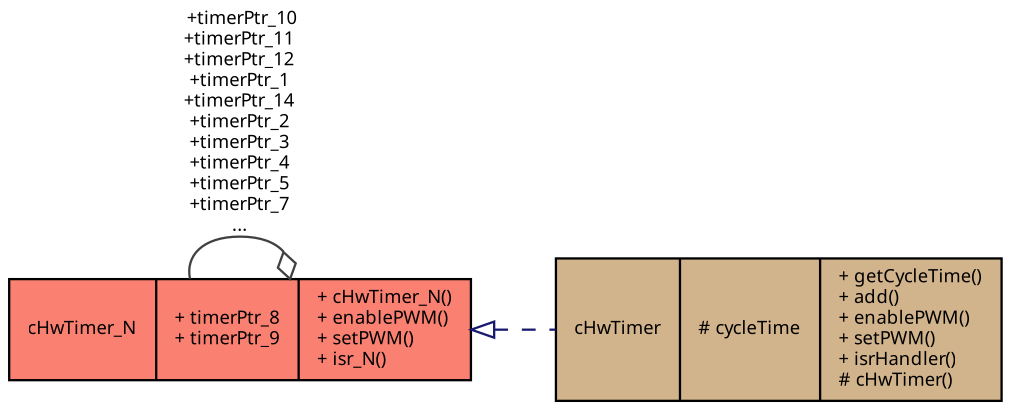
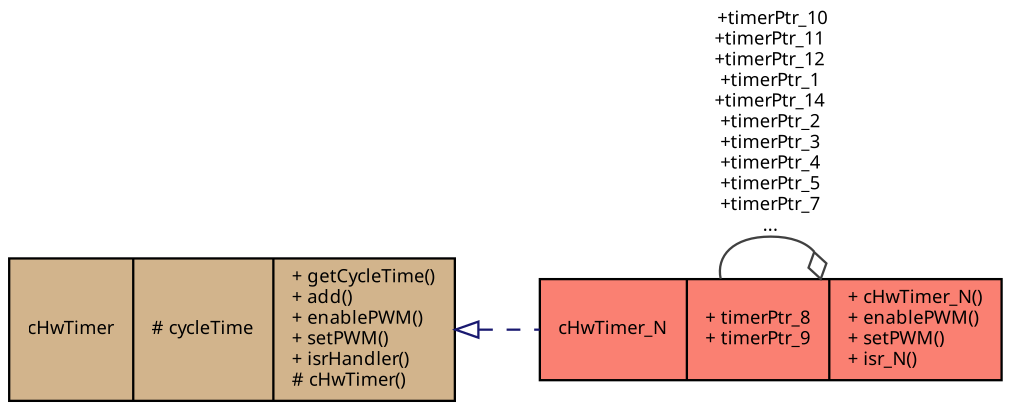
edge "cHwTimer" -> "cHwTimer_N": reversed
